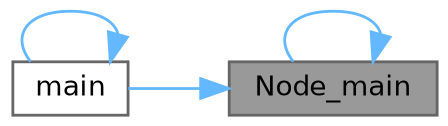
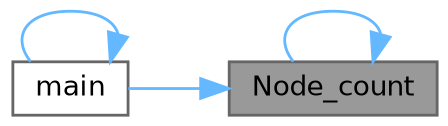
node "Node_main": label "Node_main" -> "Node_count"
